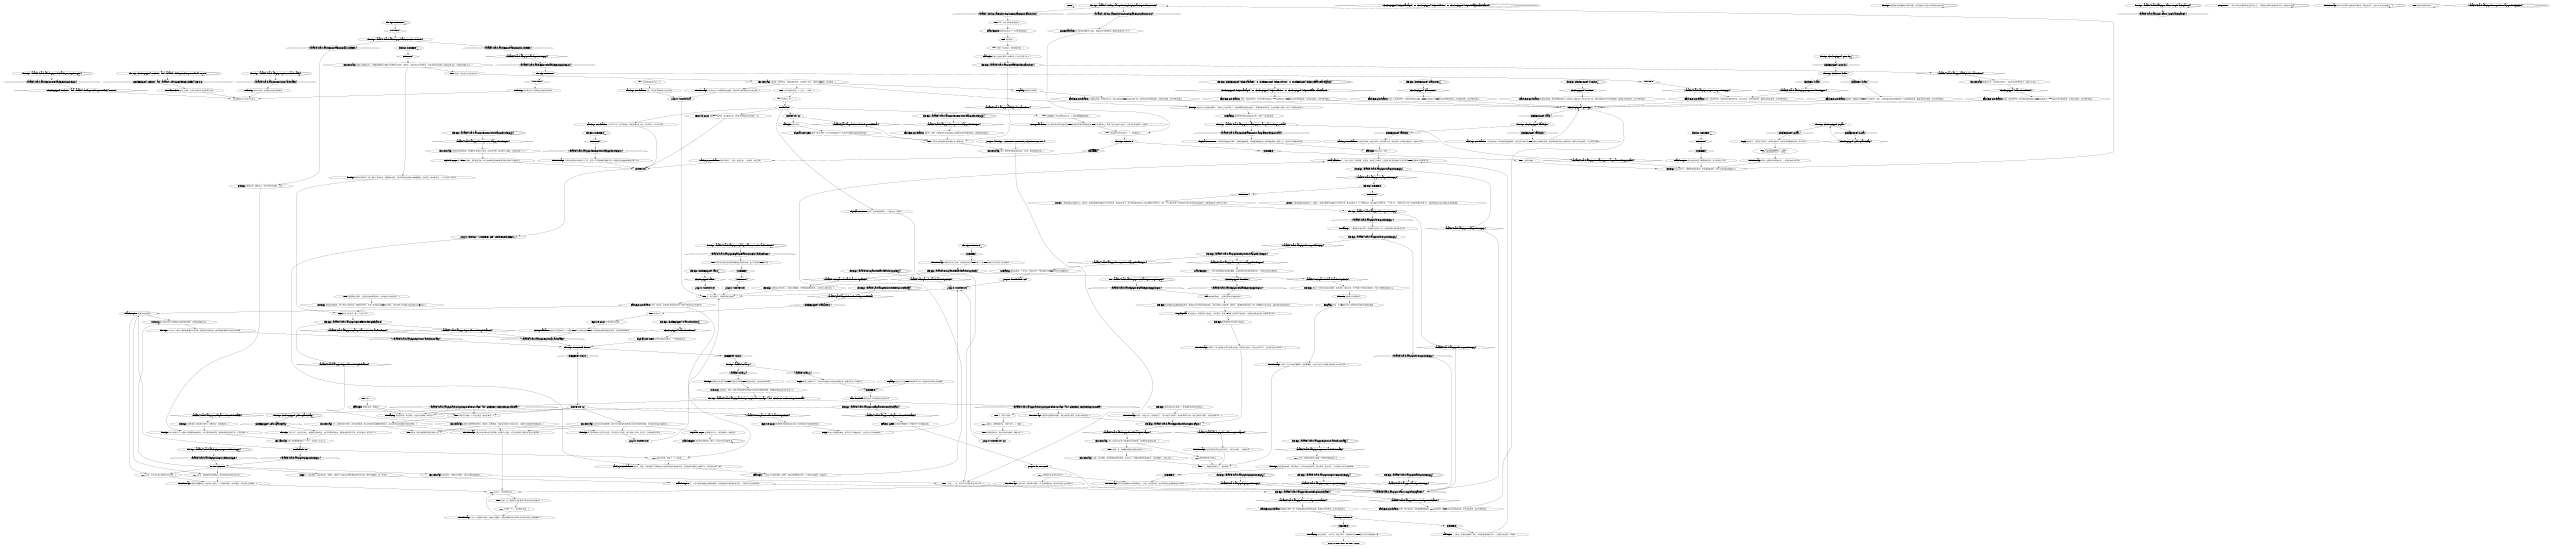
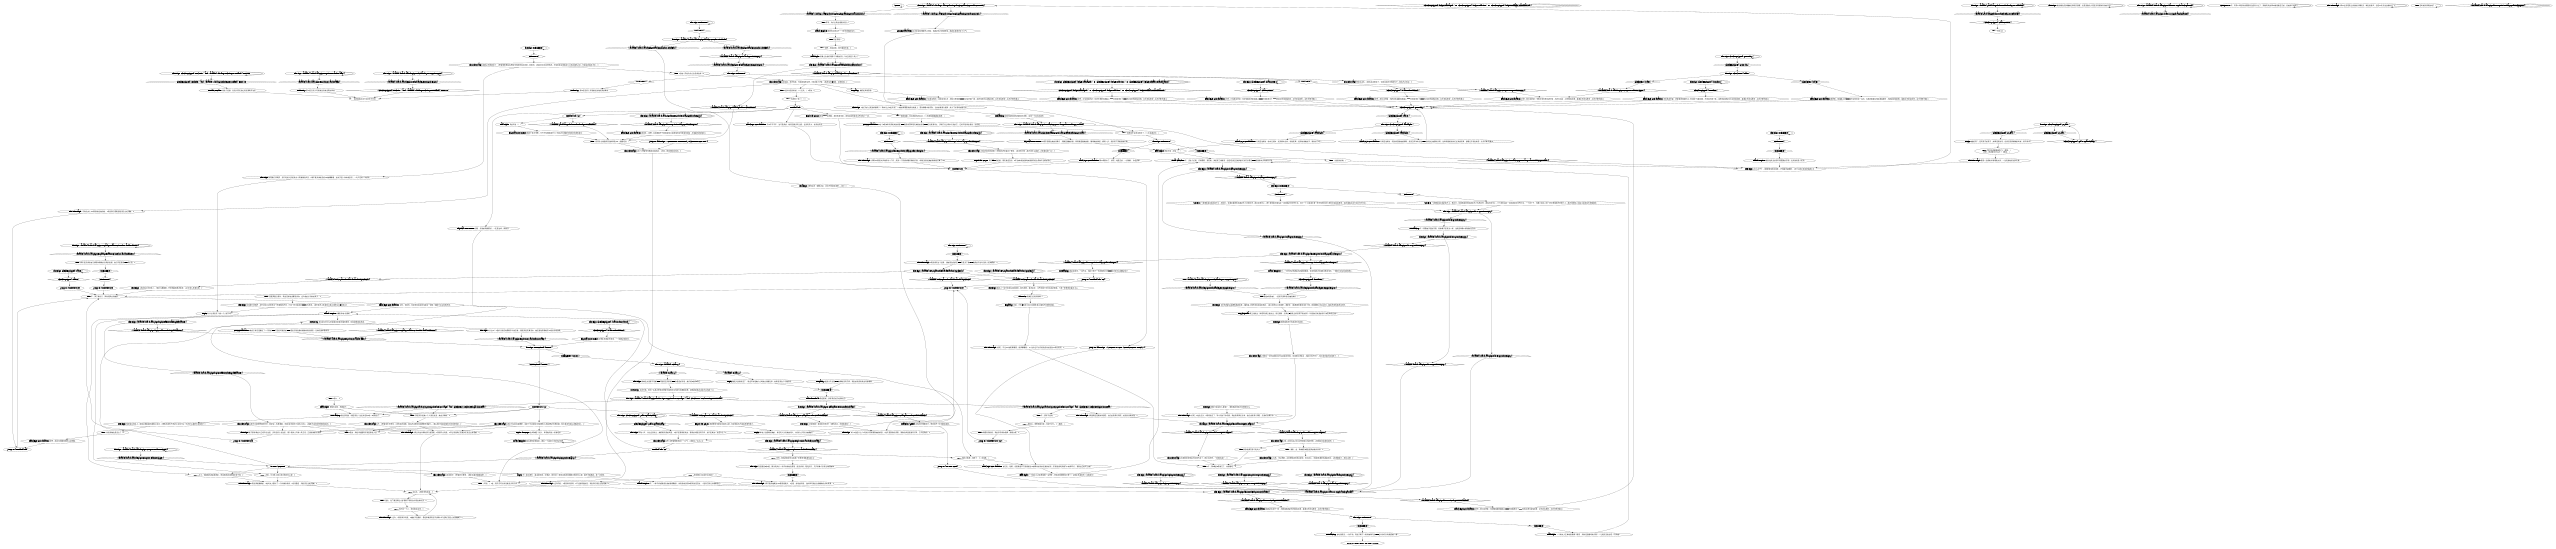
node "Esprit de Corps: 交通系统的莫兰德。": removed
node "The Pigs: 枪掉落在木板上，眼泪从她划破的面颊上流过。“警枪总是有子弹的…这是什么？你为什么要把它卖给我？”": added
